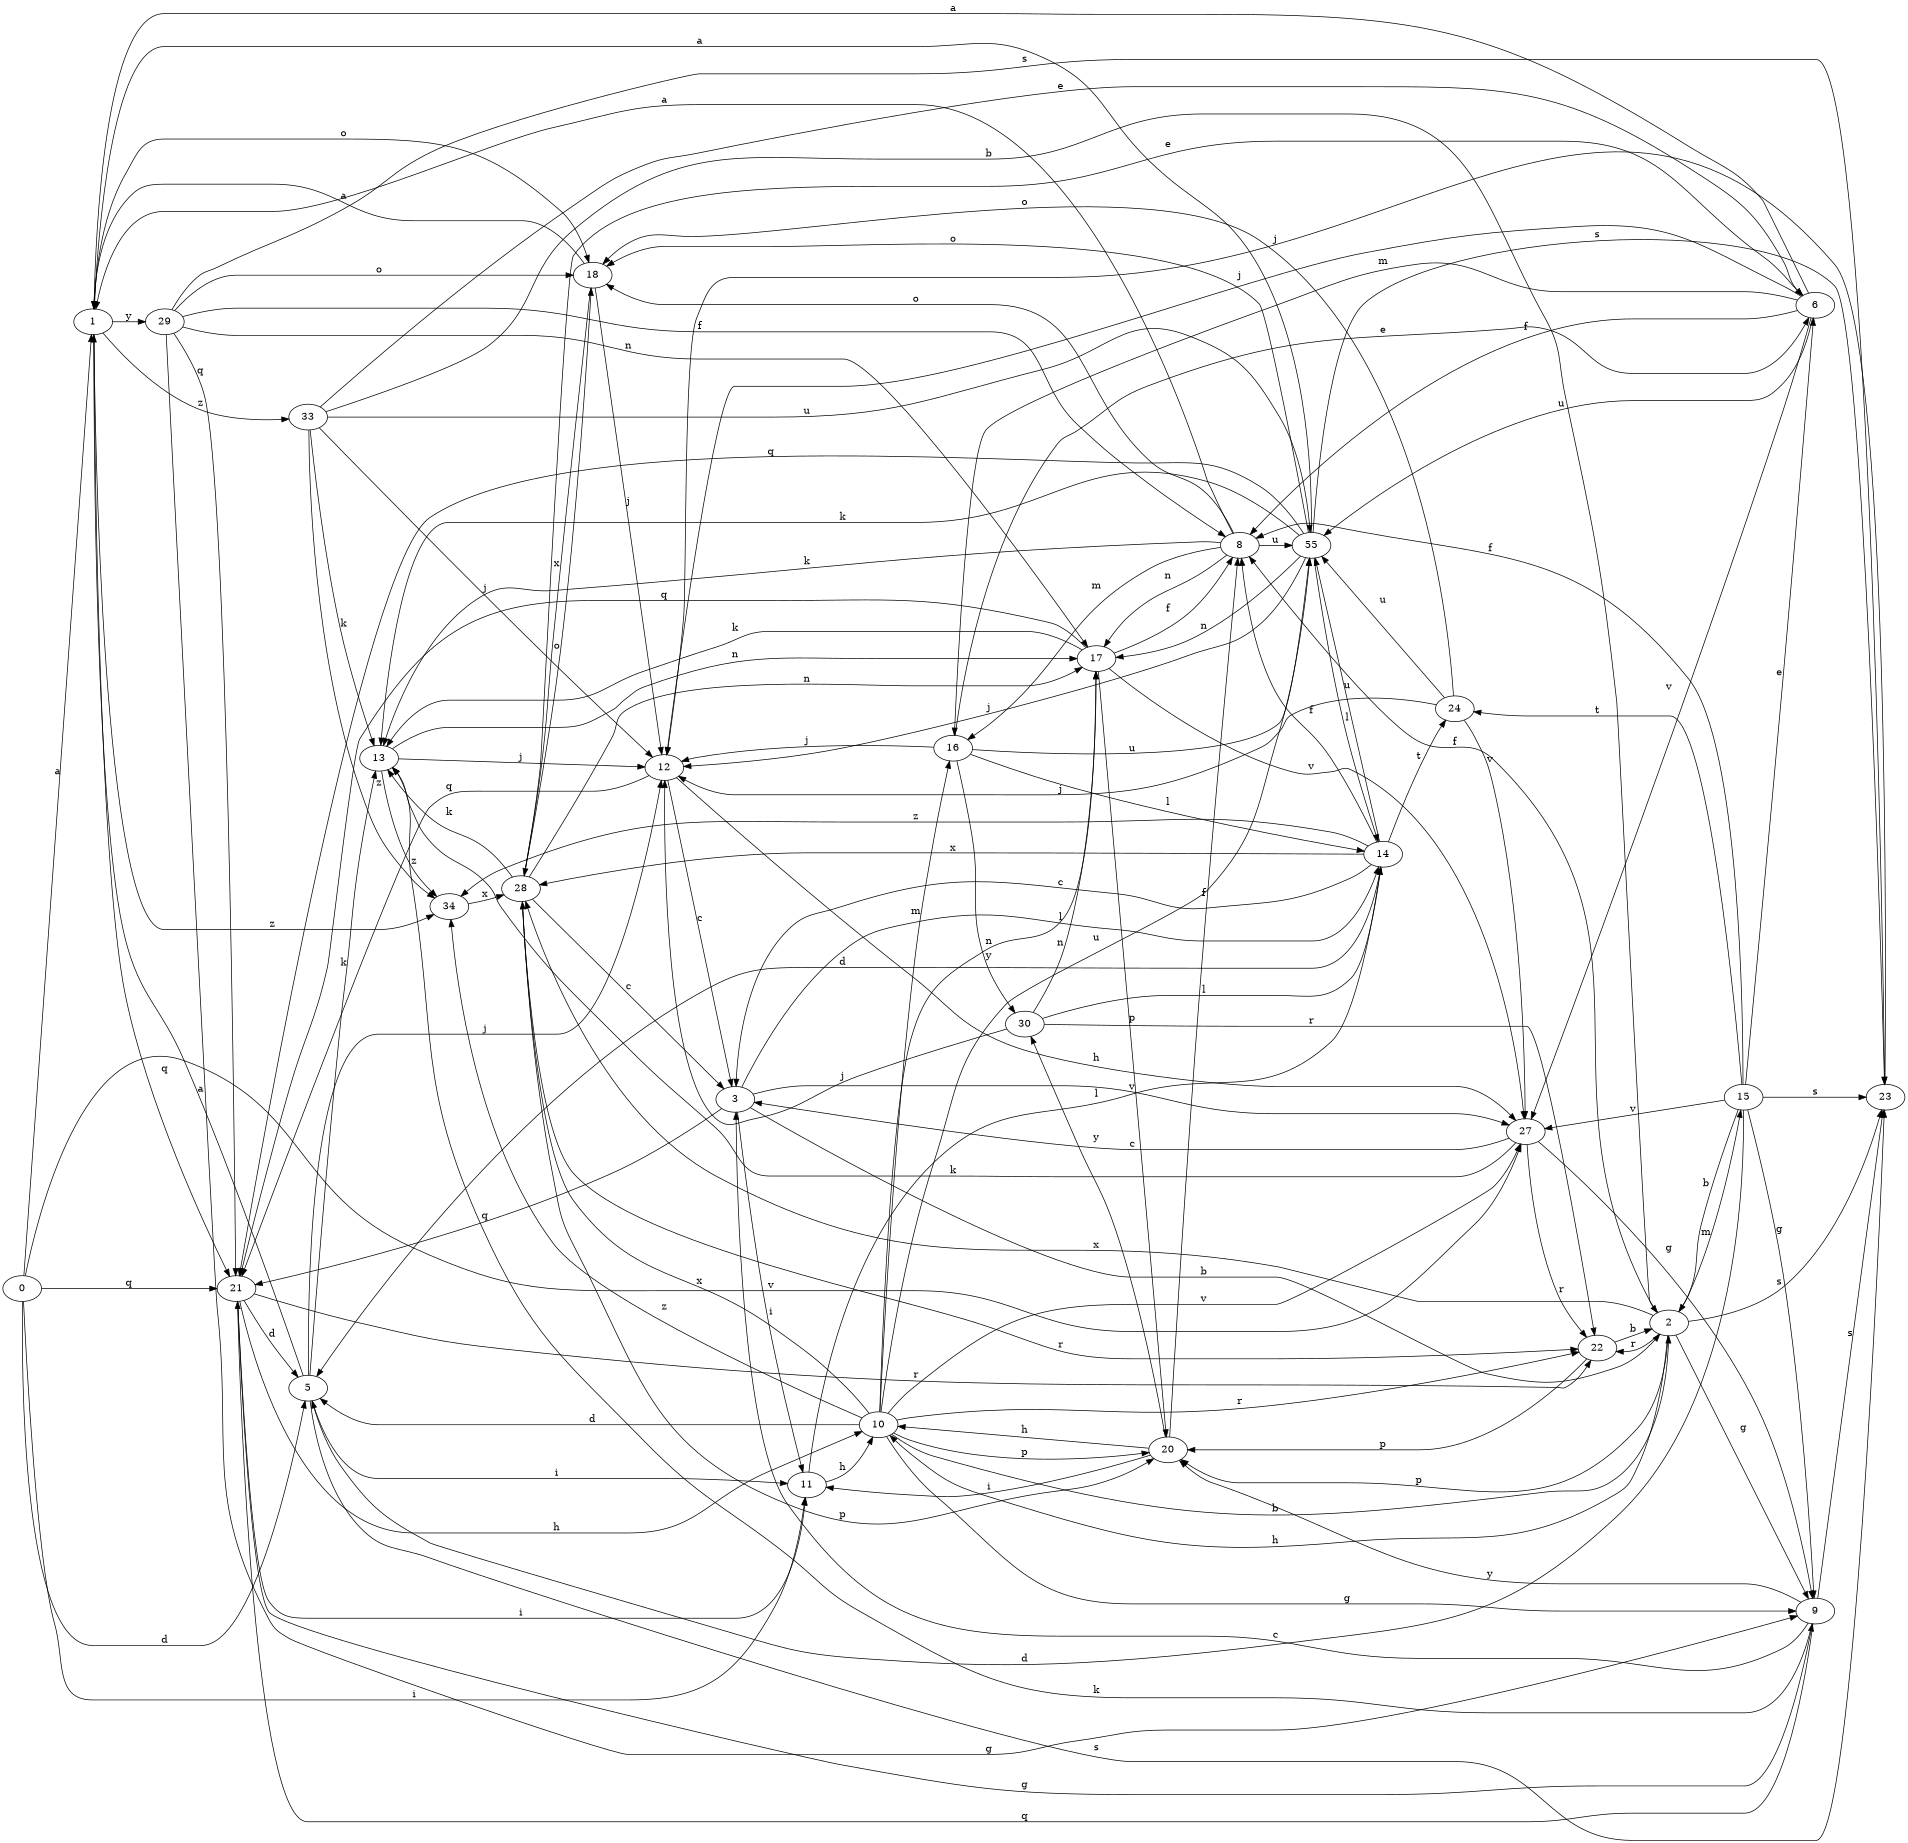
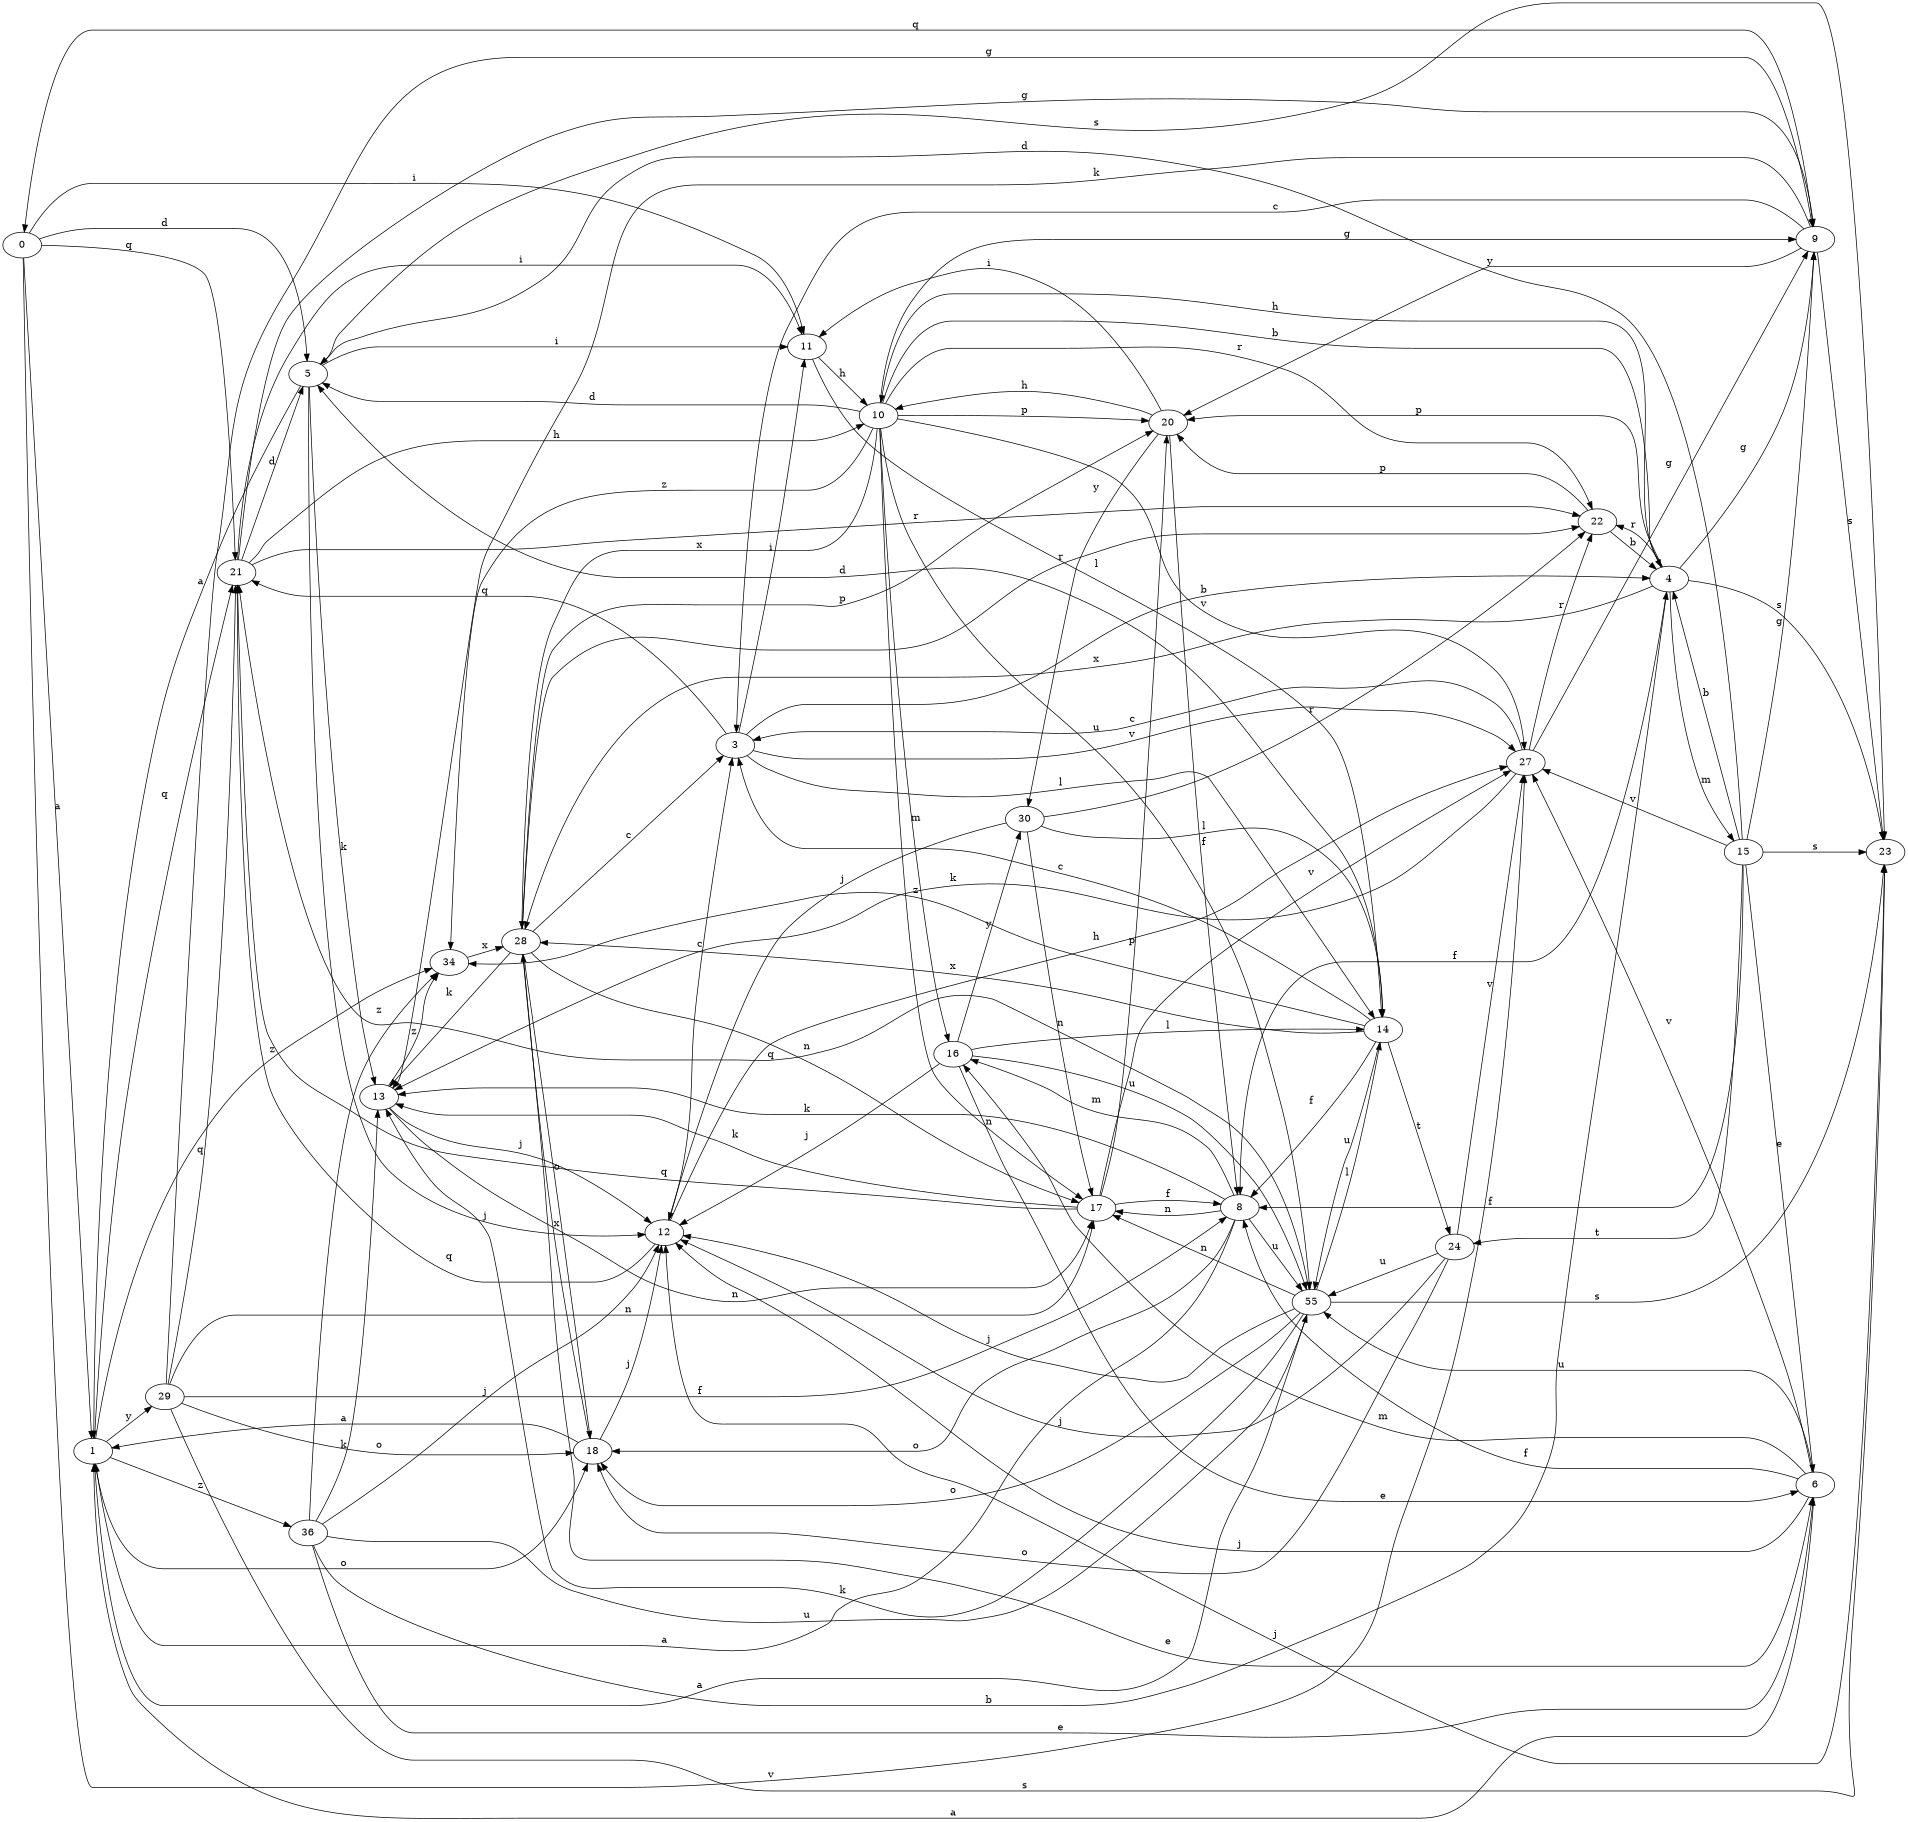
node "33": label "33" -> "36"
node "2": label "2" -> "4"
edge "9" -> "21": now "9" -> "0"
